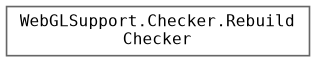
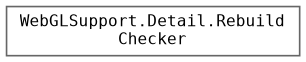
node "WebGLSupport.Checker.Rebuild Checker": label "WebGLSupport.Checker.Rebuild Checker" -> "WebGLSupport.Detail.Rebuild Checker"
